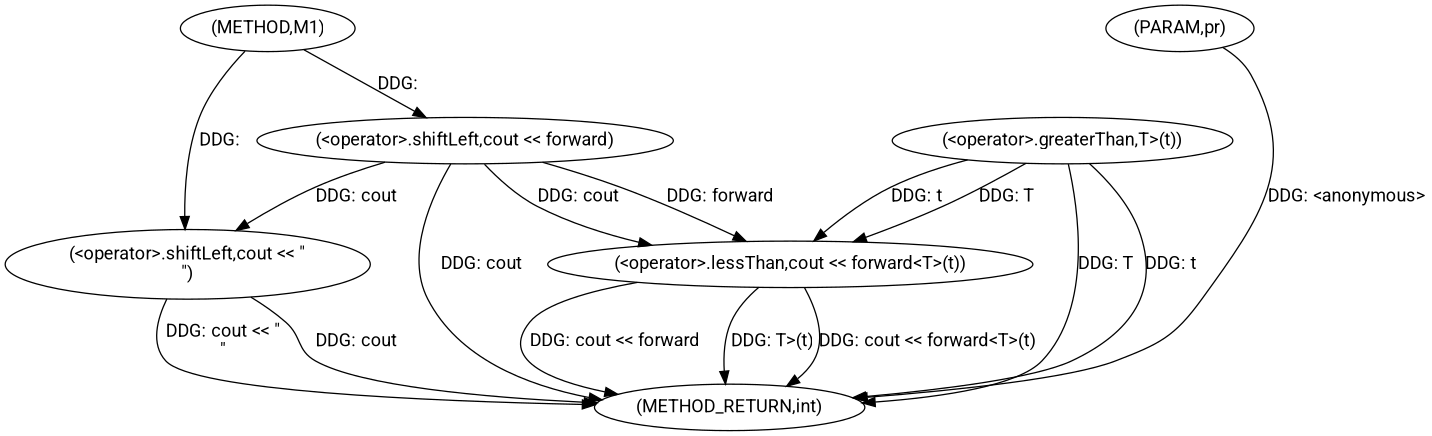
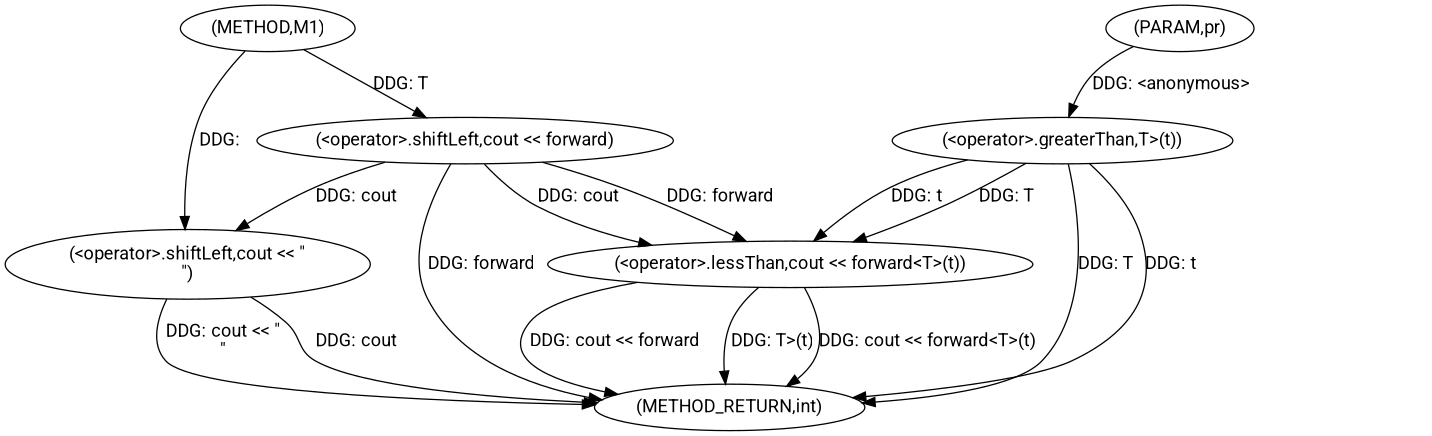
edge "(METHOD,M1)" -> "(<operator>.shiftLeft,cout << forward)": label "DDG: " -> "DDG: T"
edge "(<operator>.shiftLeft,cout << forward)" -> "(METHOD_RETURN,int)": label "DDG: cout" -> "DDG: forward"
edge "(PARAM,pr)" -> "(METHOD_RETURN,int)": now "(PARAM,pr)" -> "(<operator>.greaterThan,T>(t))"
